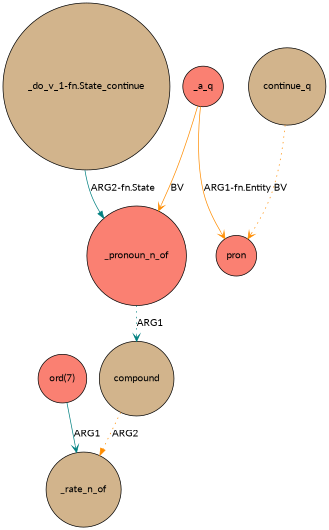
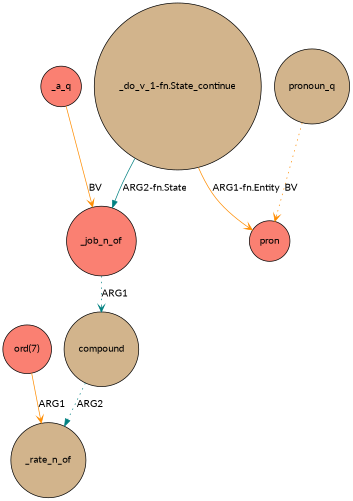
node "continue_q": label "continue_q" -> "pronoun_q"
edge "_a_q" -> "pron": now "_do_v_1-fn.State_continue" -> "pron"
node "_pronoun_n_of": label "_pronoun_n_of" -> "_job_n_of"
edge "ord(7)" -> "_rate_n_of": color teal -> darkorange
edge "compound" -> "_rate_n_of": color darkorange -> teal
